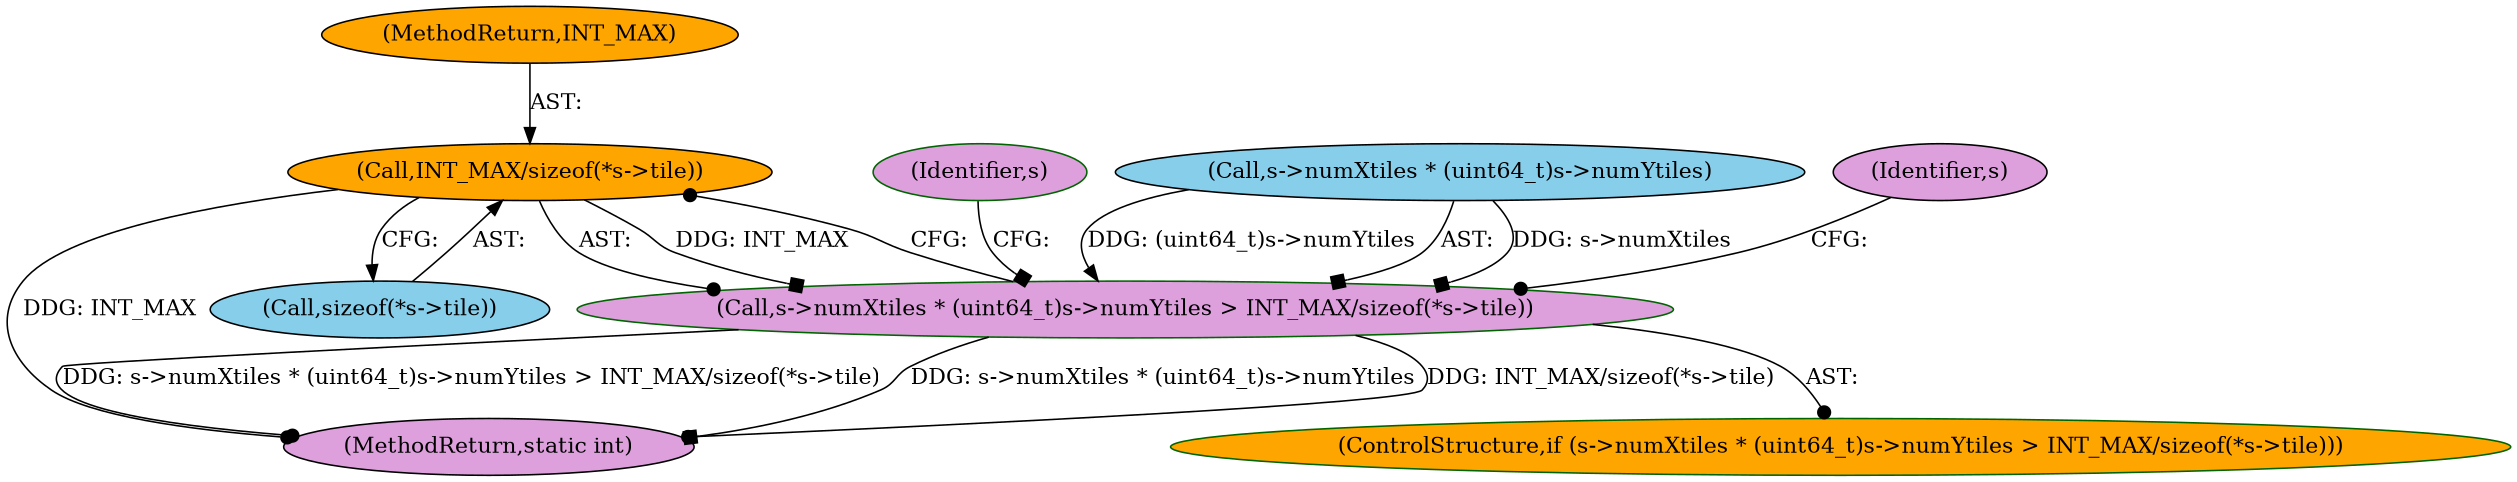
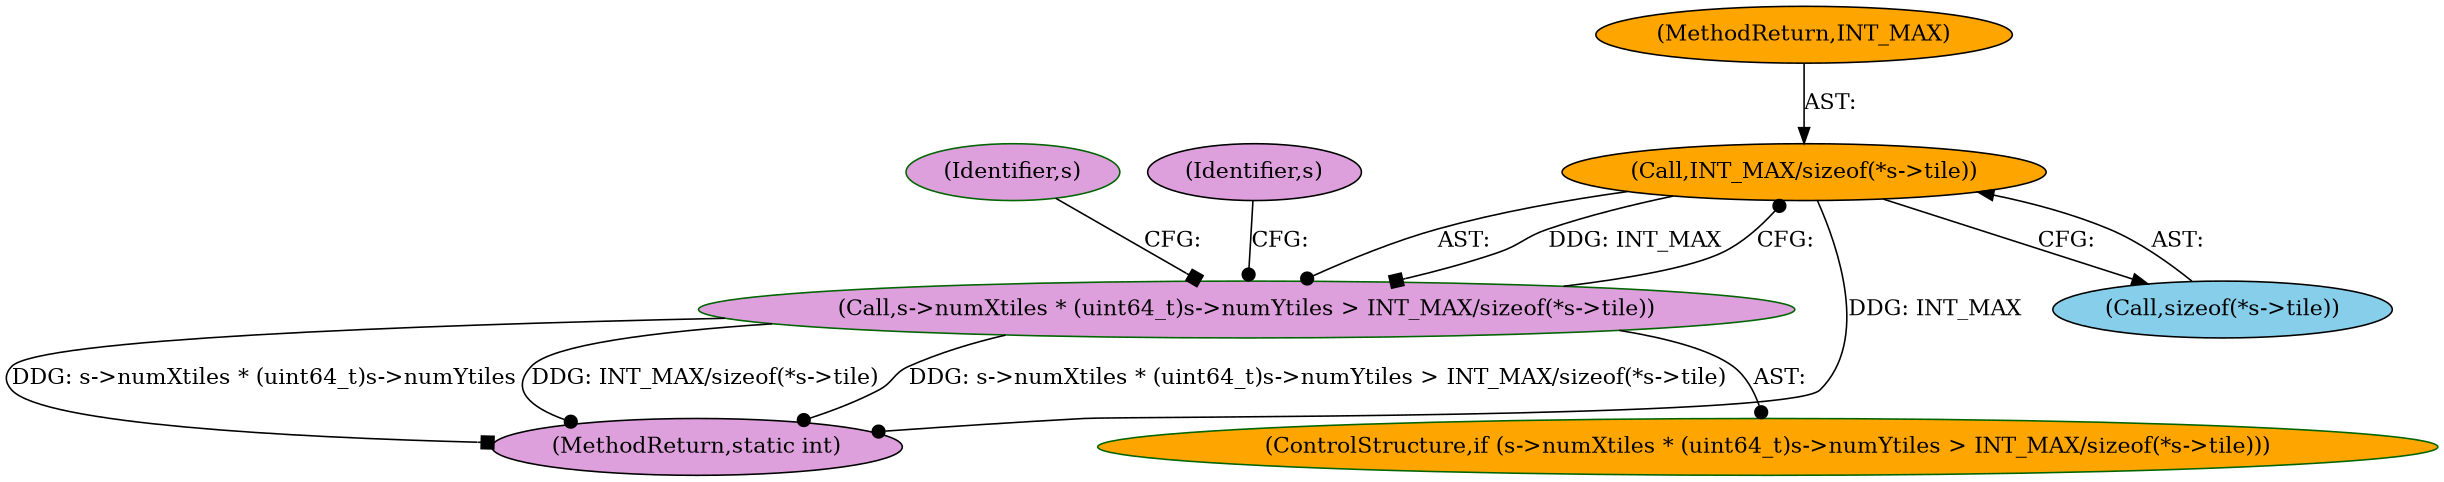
node "(Call,s->numXtiles * (uint64_t)s->numYtiles)": removed
